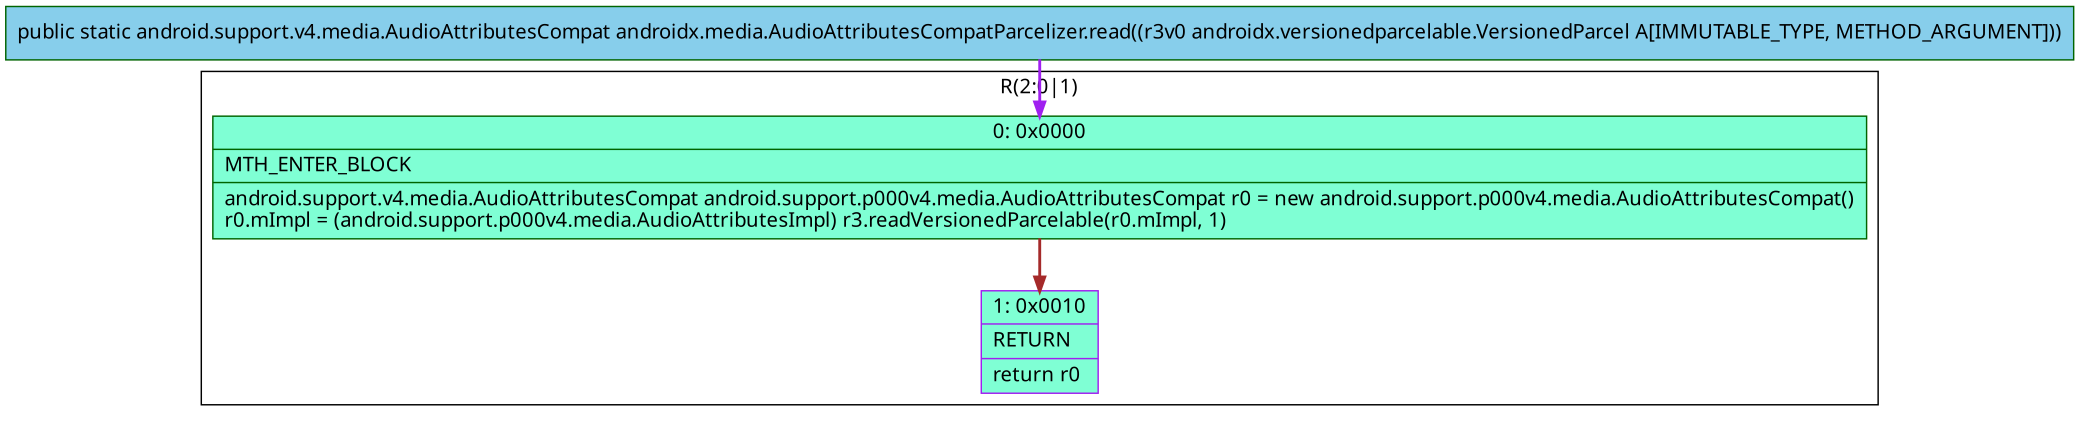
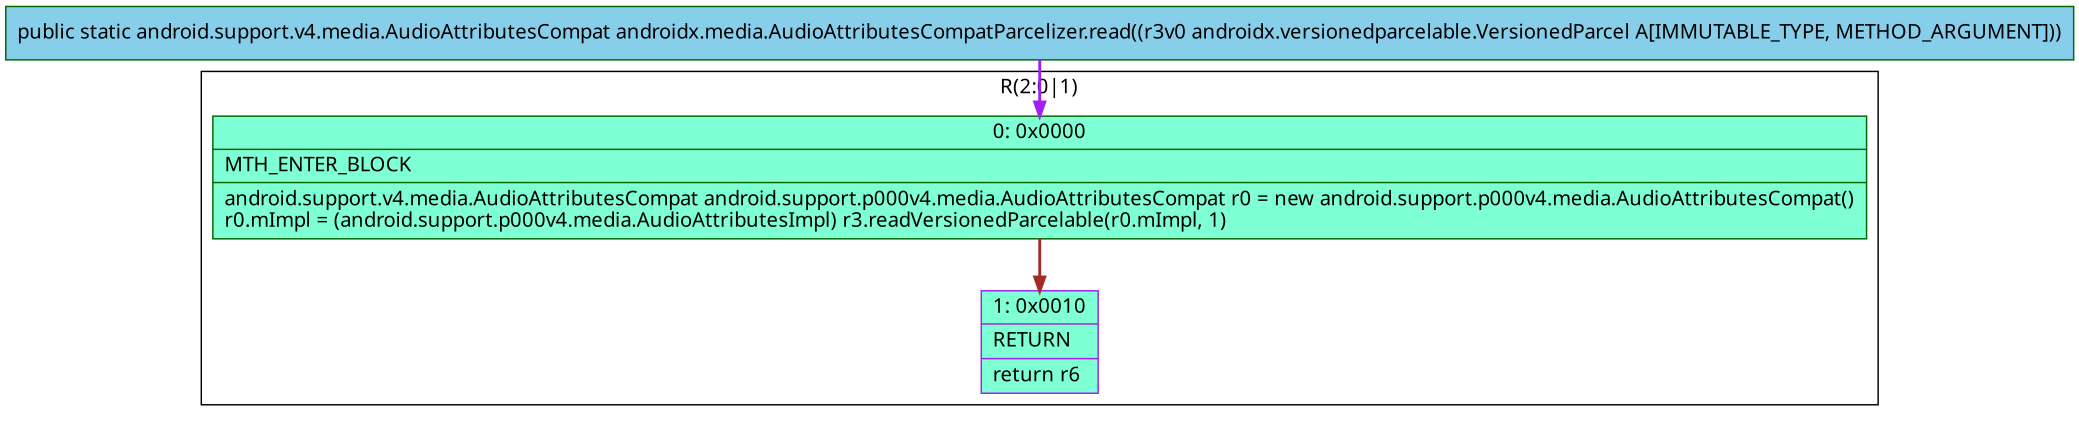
node "1: 0x0010": text "return r0" -> "return r6"
